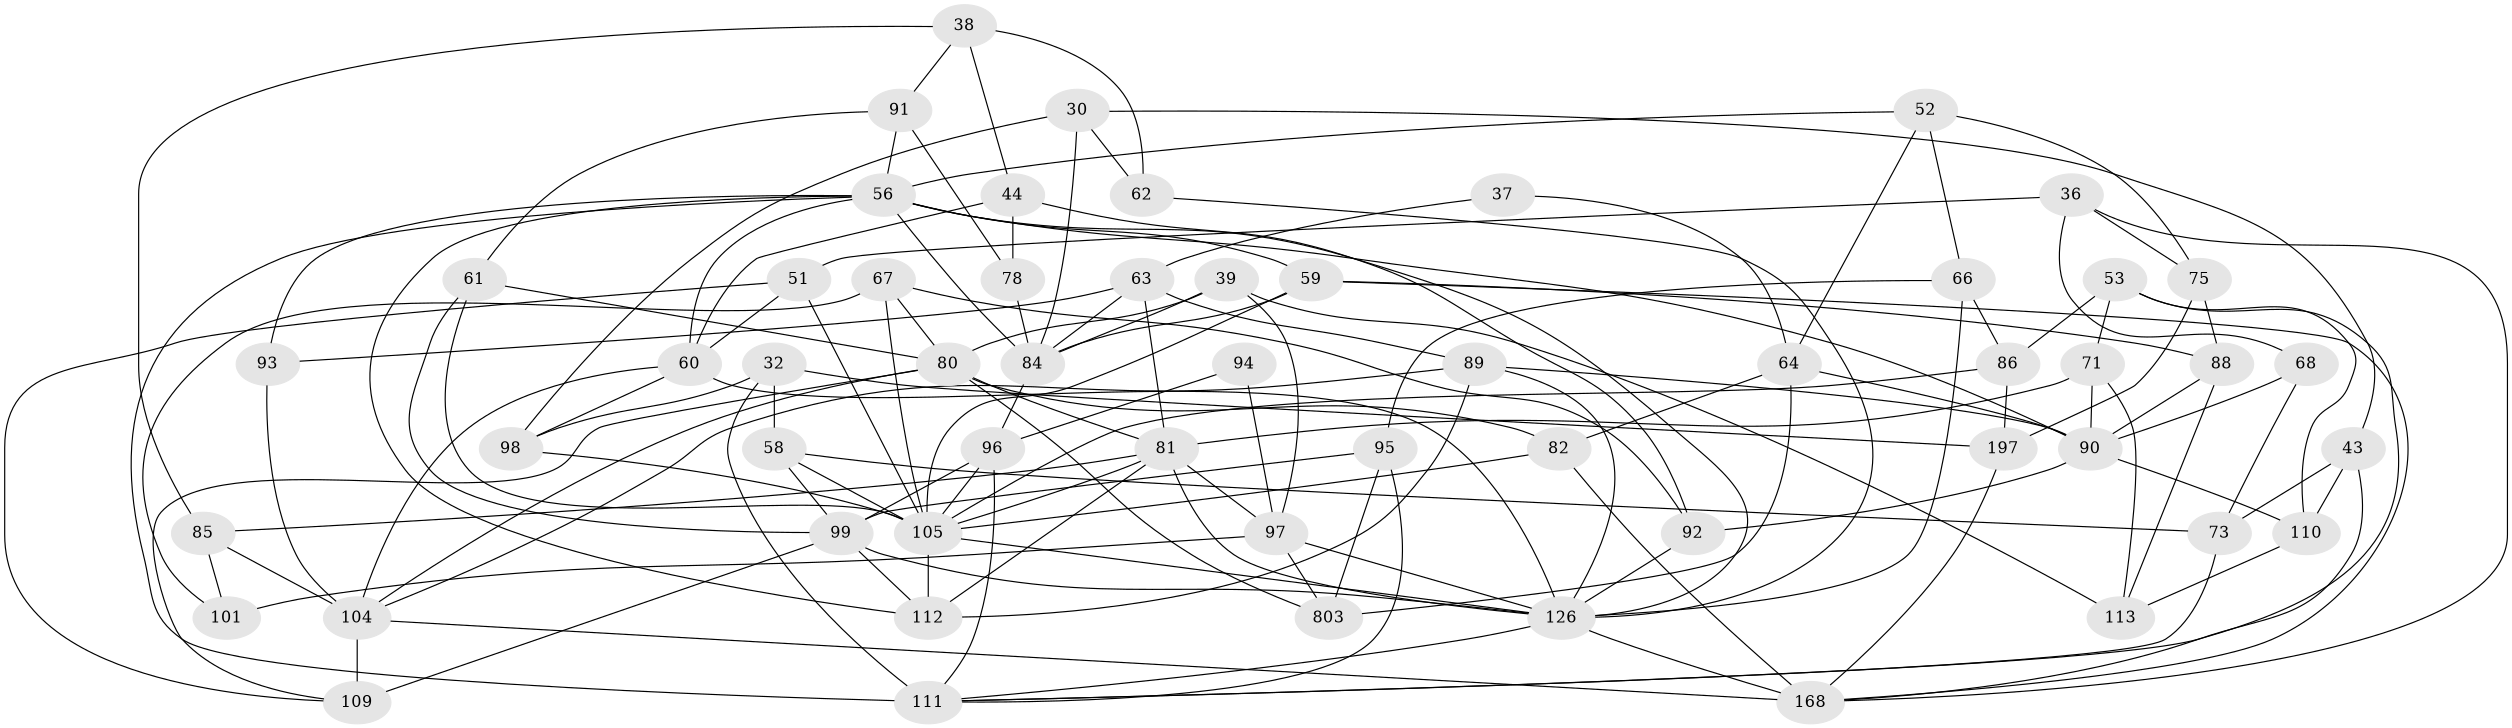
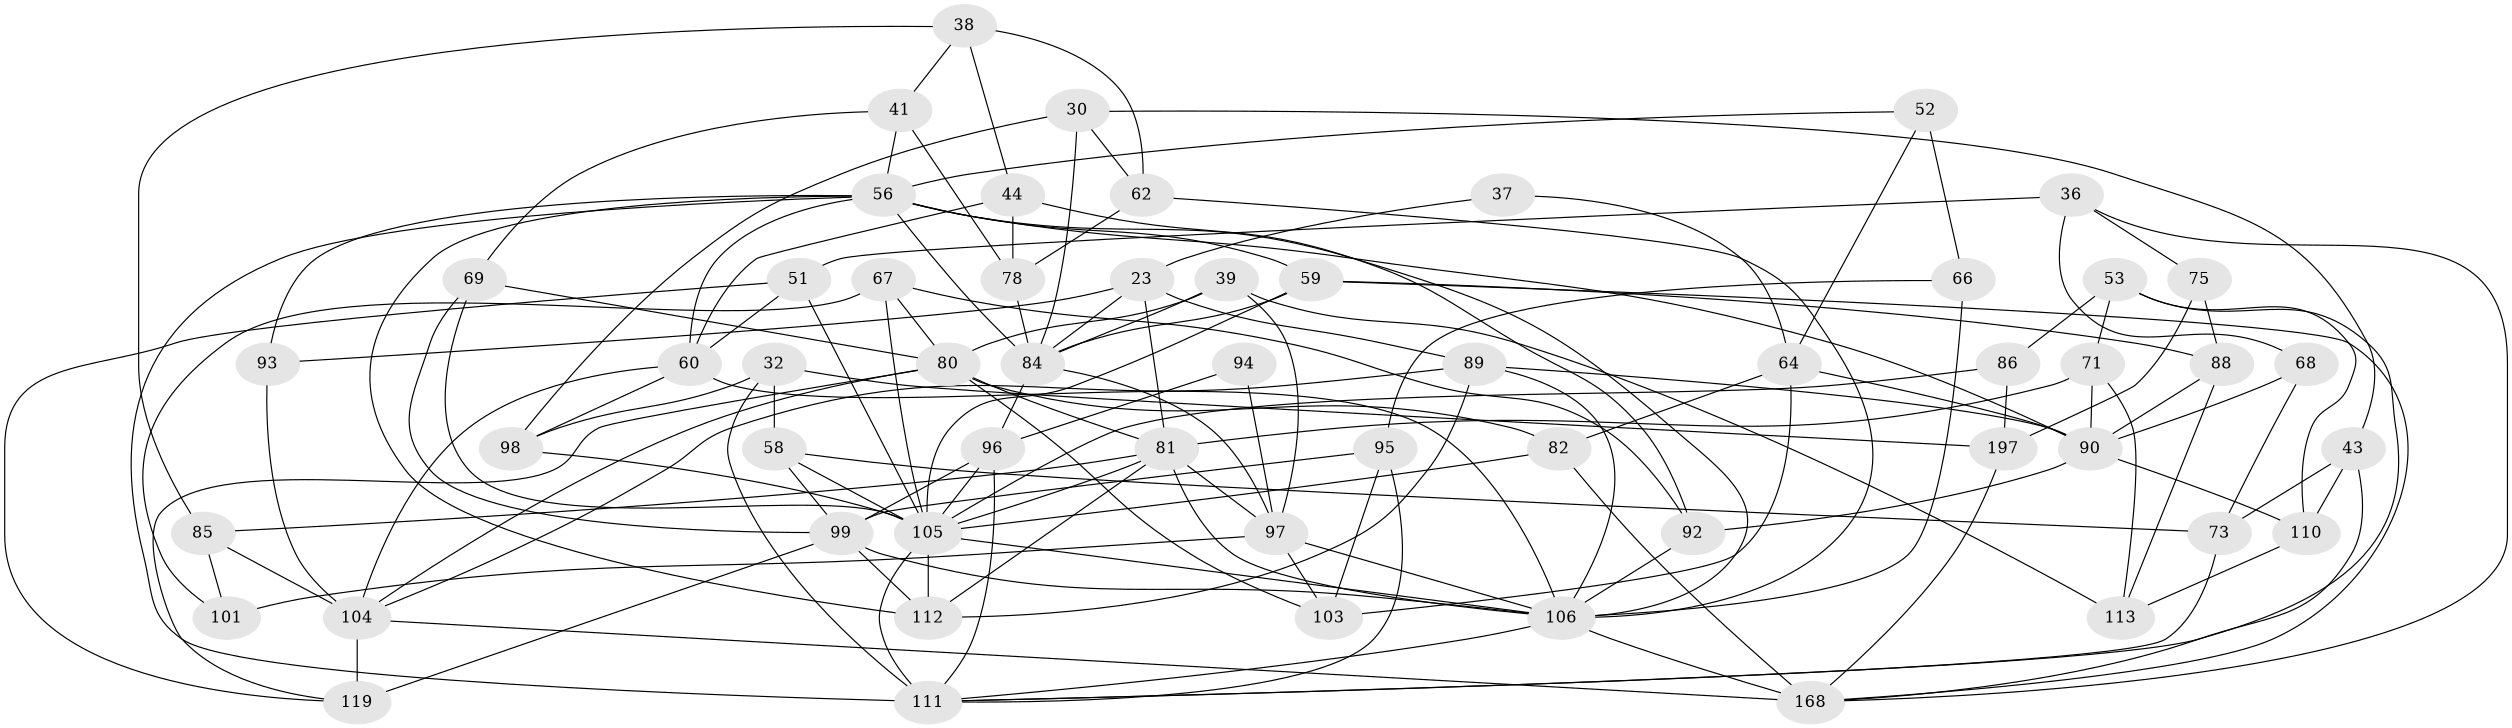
node "91": label "91" -> "41"
edge "52" -- "75": removed
edge "62" -- "78": added
node "61": label "61" -> "69"
node "63": label "63" -> "23"
edge "66" -- "86": removed
edge "84" -- "97": added
edge "105" -- "111": added
node "803": label "803" -> "103"
node "126": label "126" -> "106"
node "109": label "109" -> "119"
